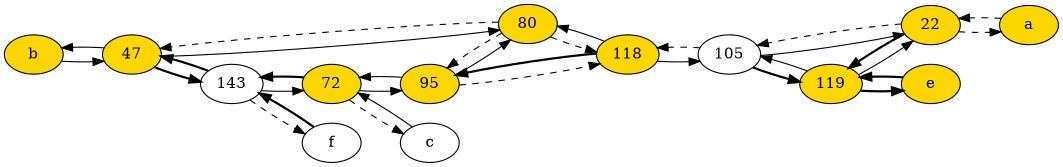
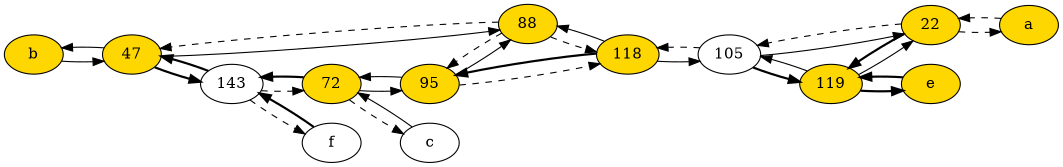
node "80": label "80" -> "88"
edge "143" -> "72": style solid -> dashed
